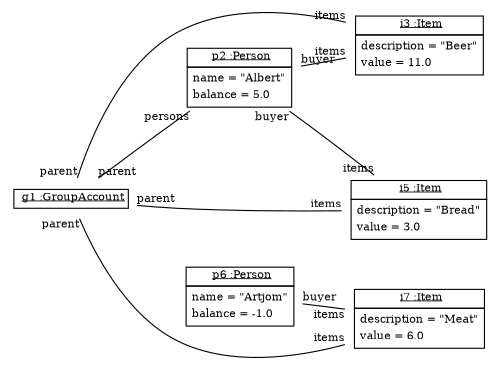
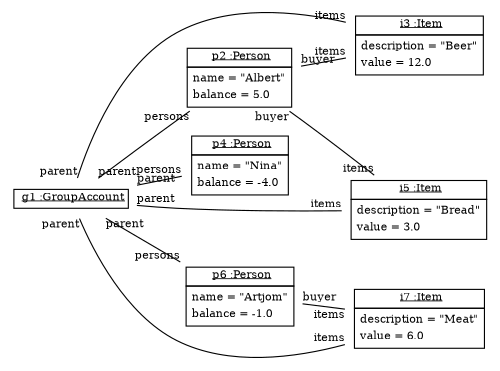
node "i3 :Item": text "value = 11.0" -> "value = 12.0"
node "p4 :Person": added
edge "g1 :GroupAccount" -- "p6 :Person": added
